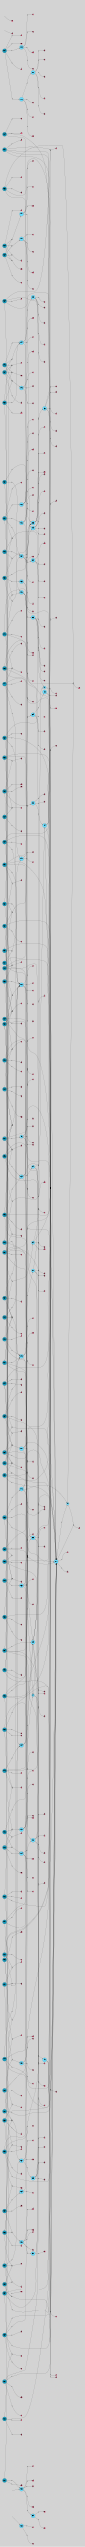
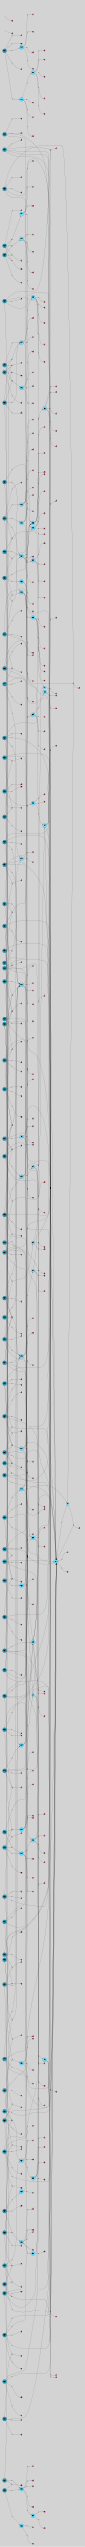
node "T326": added
